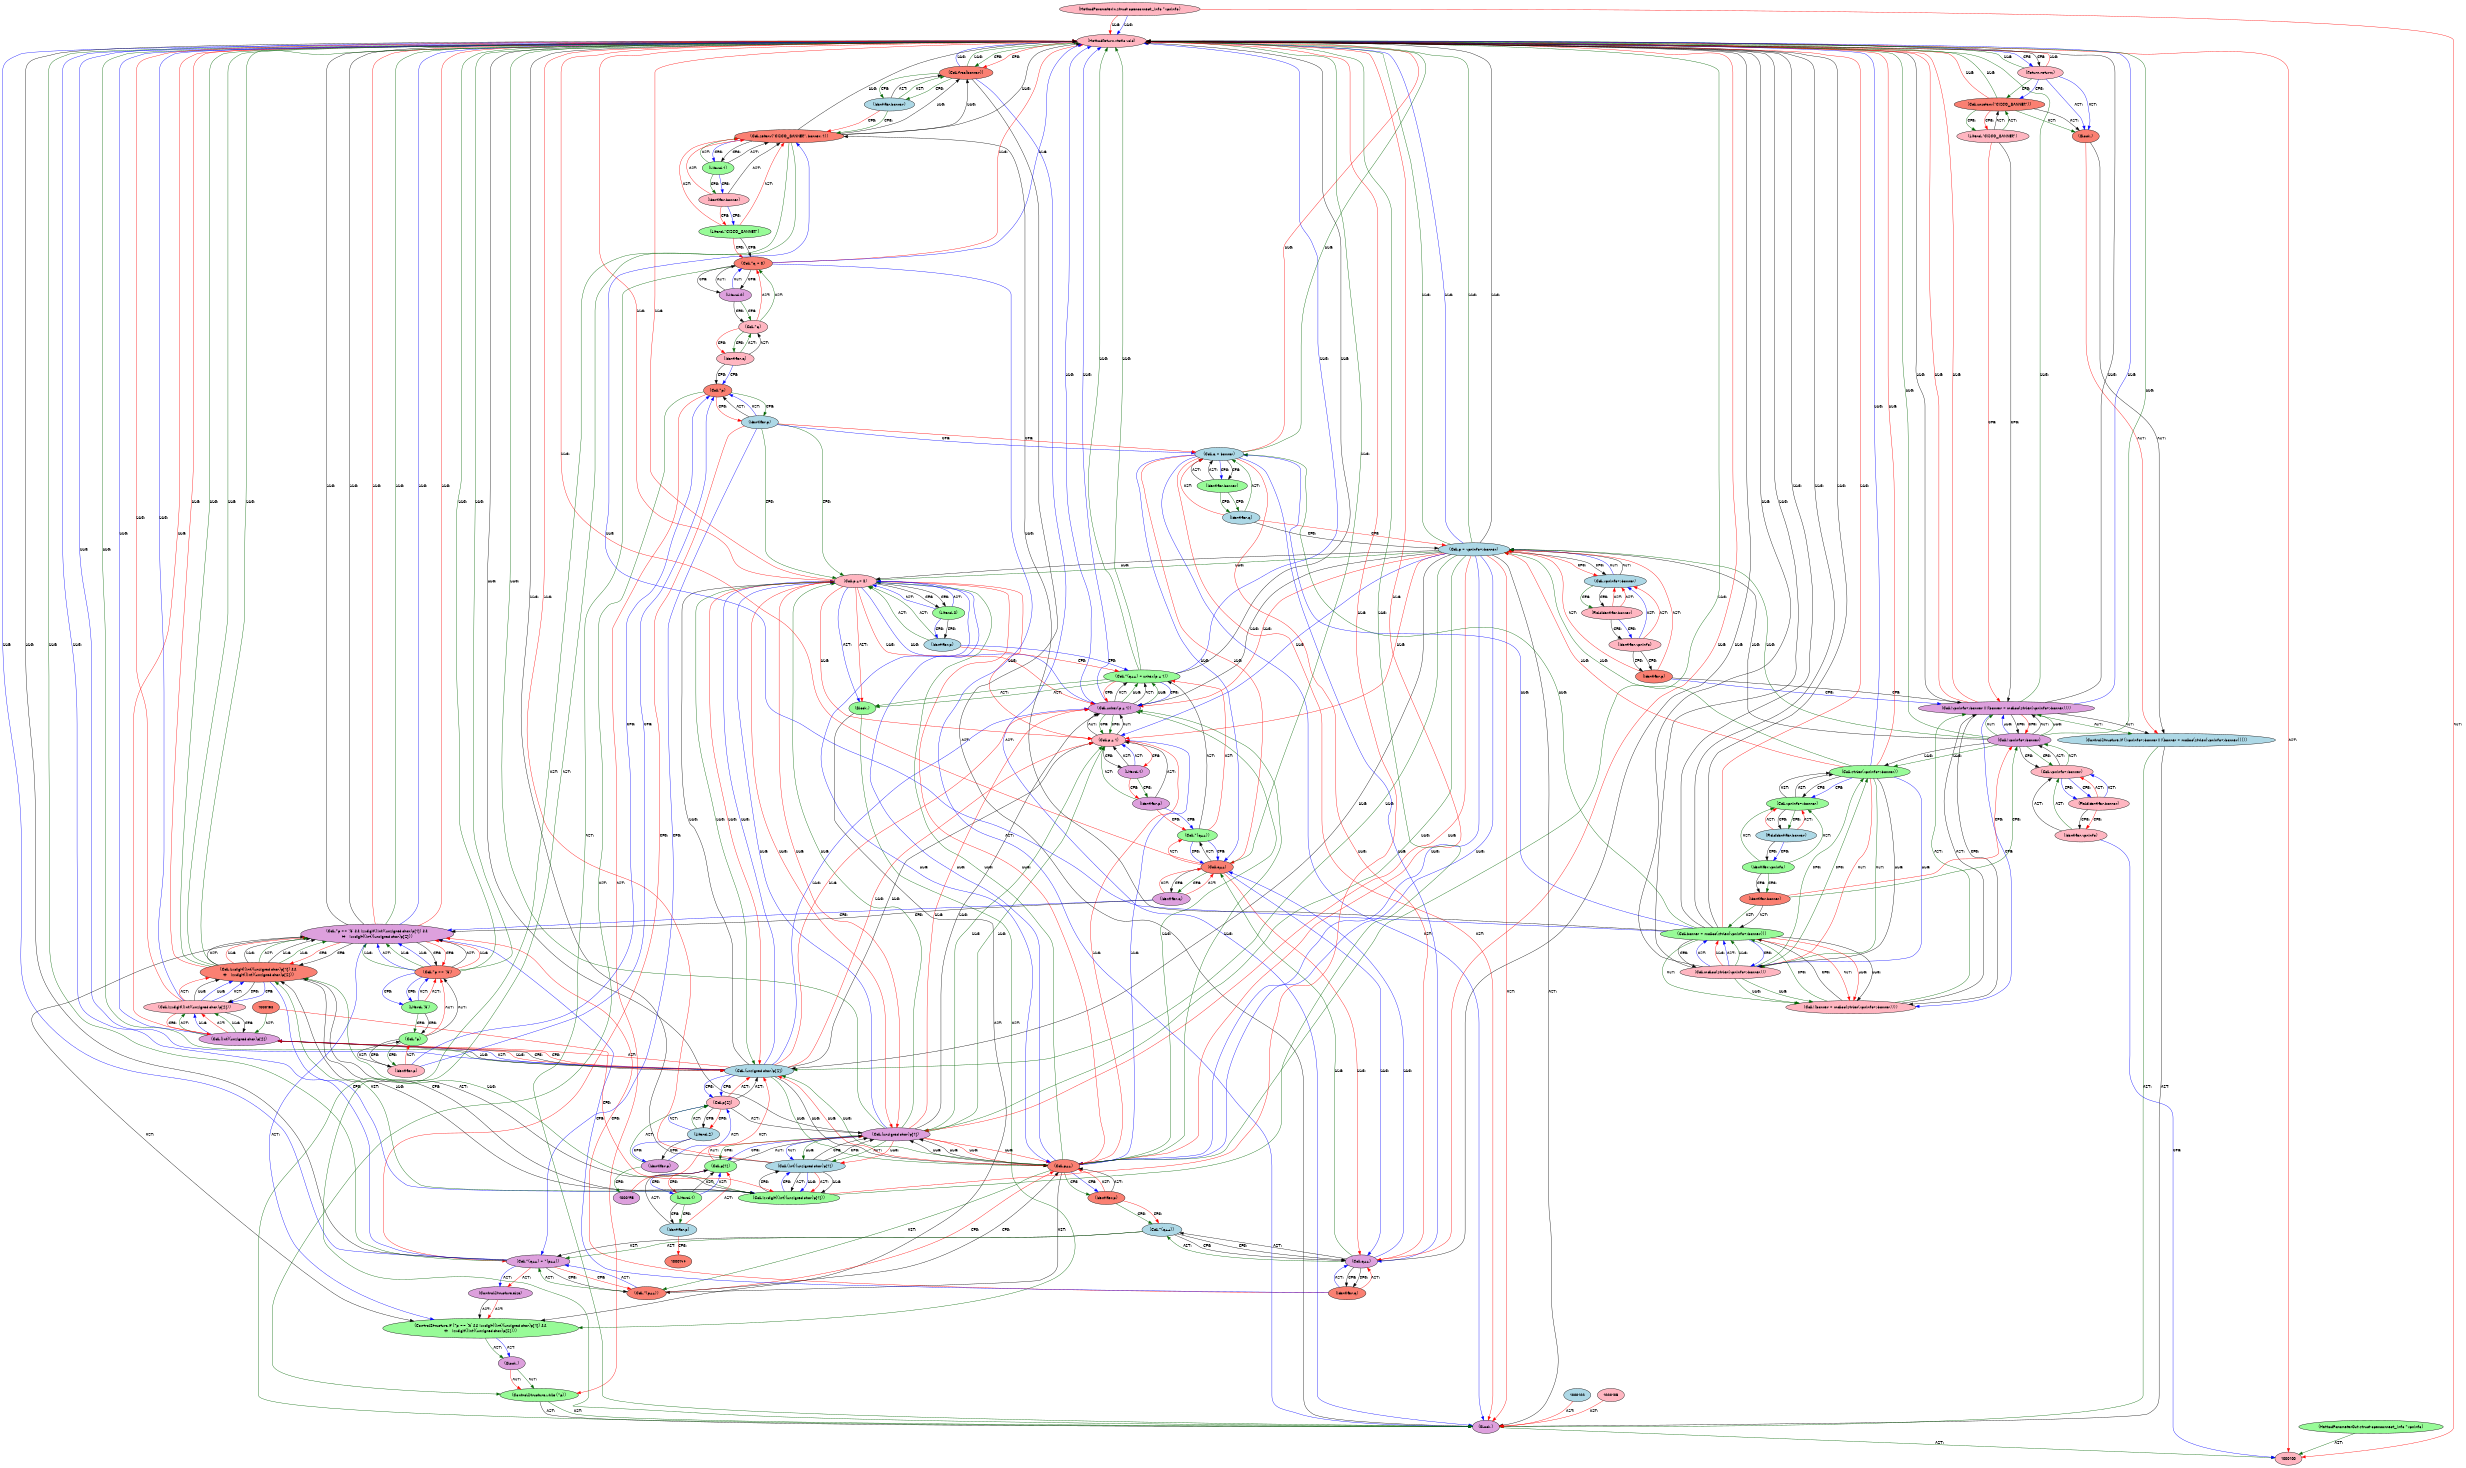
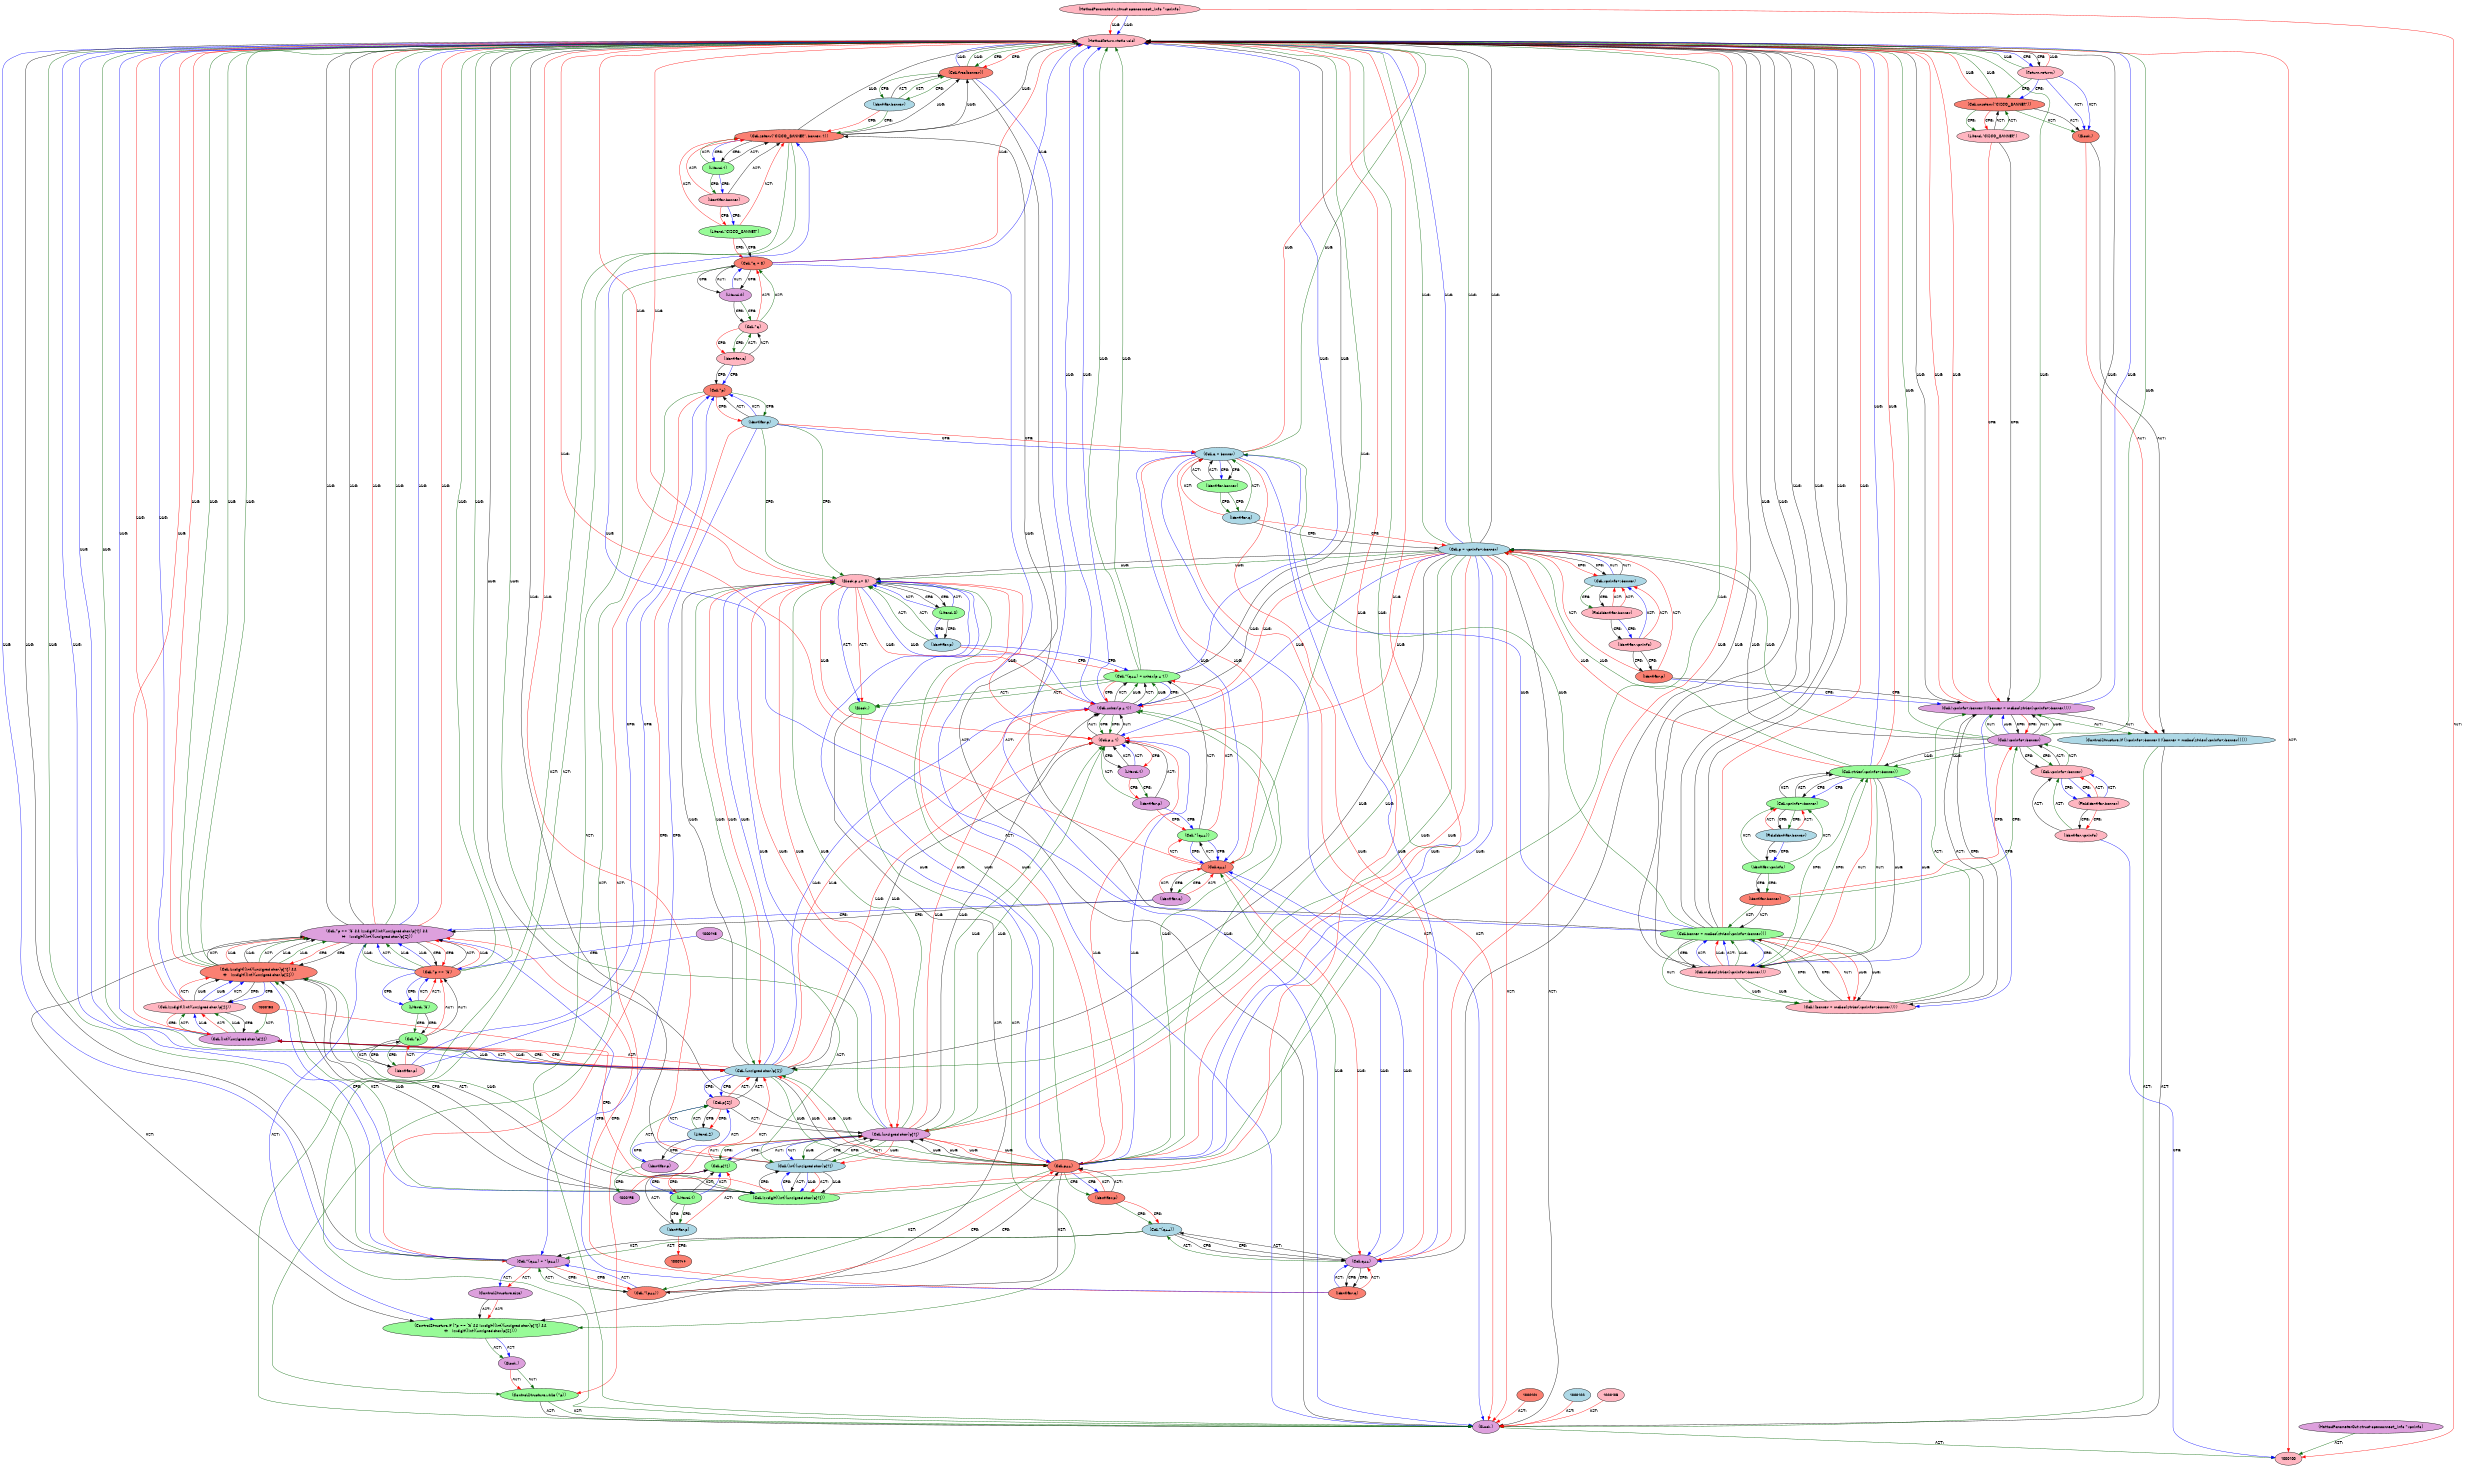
node "(Call,p += 3)": label "(Call,p += 3)" -> "(Block,p += 3)"
node "1000145": added
node "1000104": added
node "(MethodParameterOut,struct openconnect_info *vpninfo)": fillcolor palegreen -> plum
